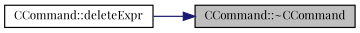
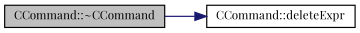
edge "CCommand::deleteExpr" -> "CCommand::~CCommand": reversed
